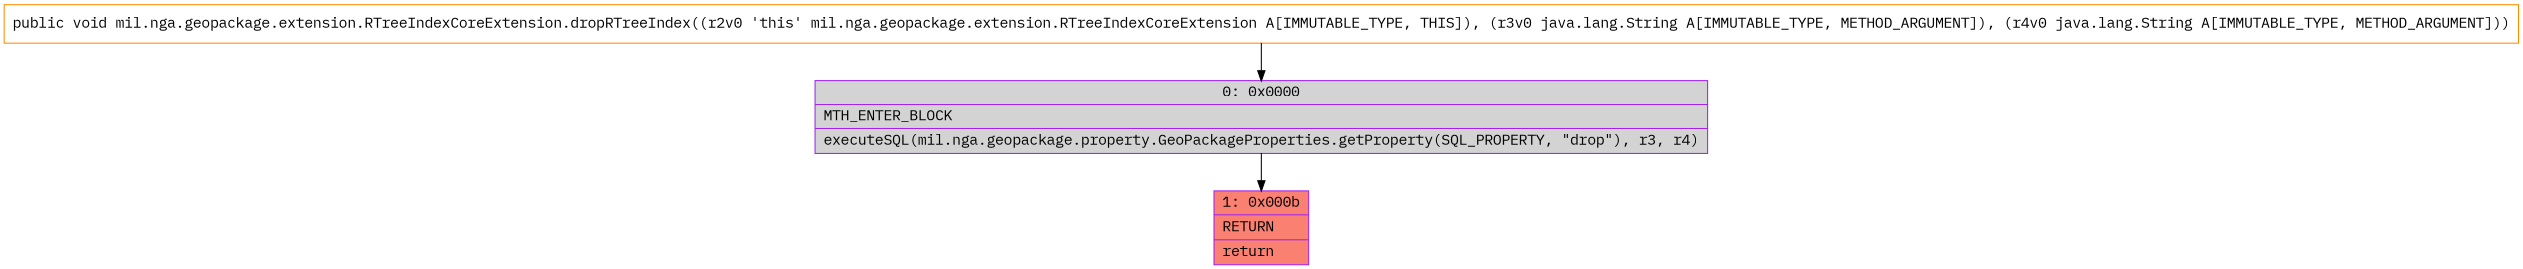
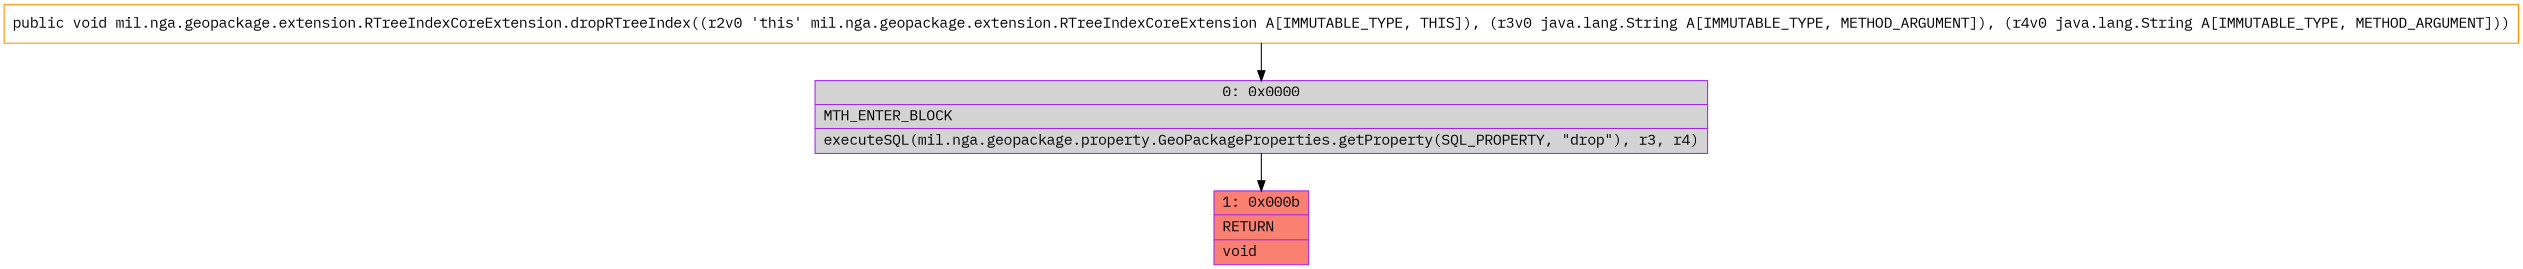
node "1: 0x000b": text "return" -> "void"
